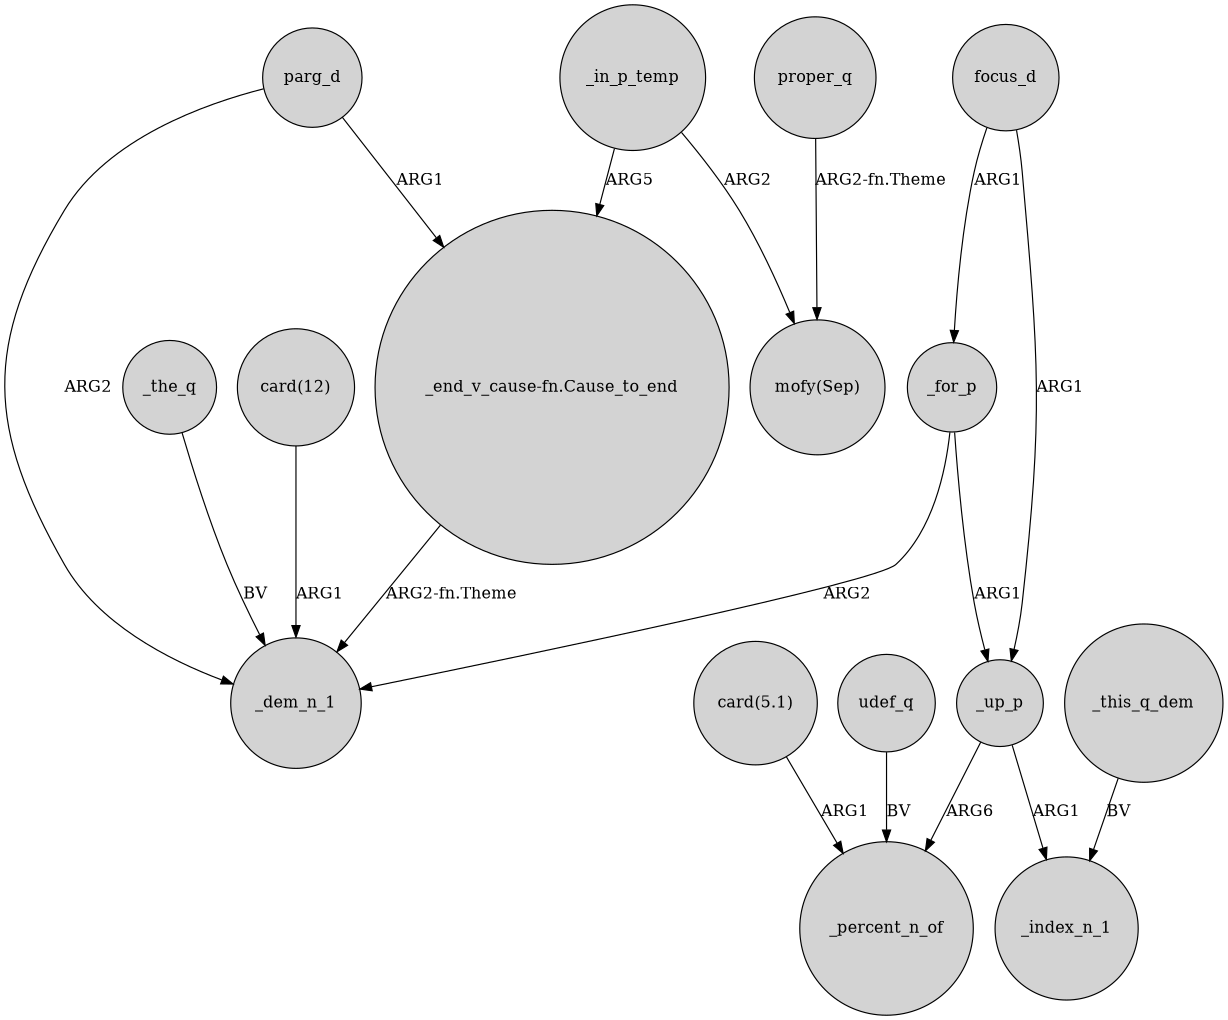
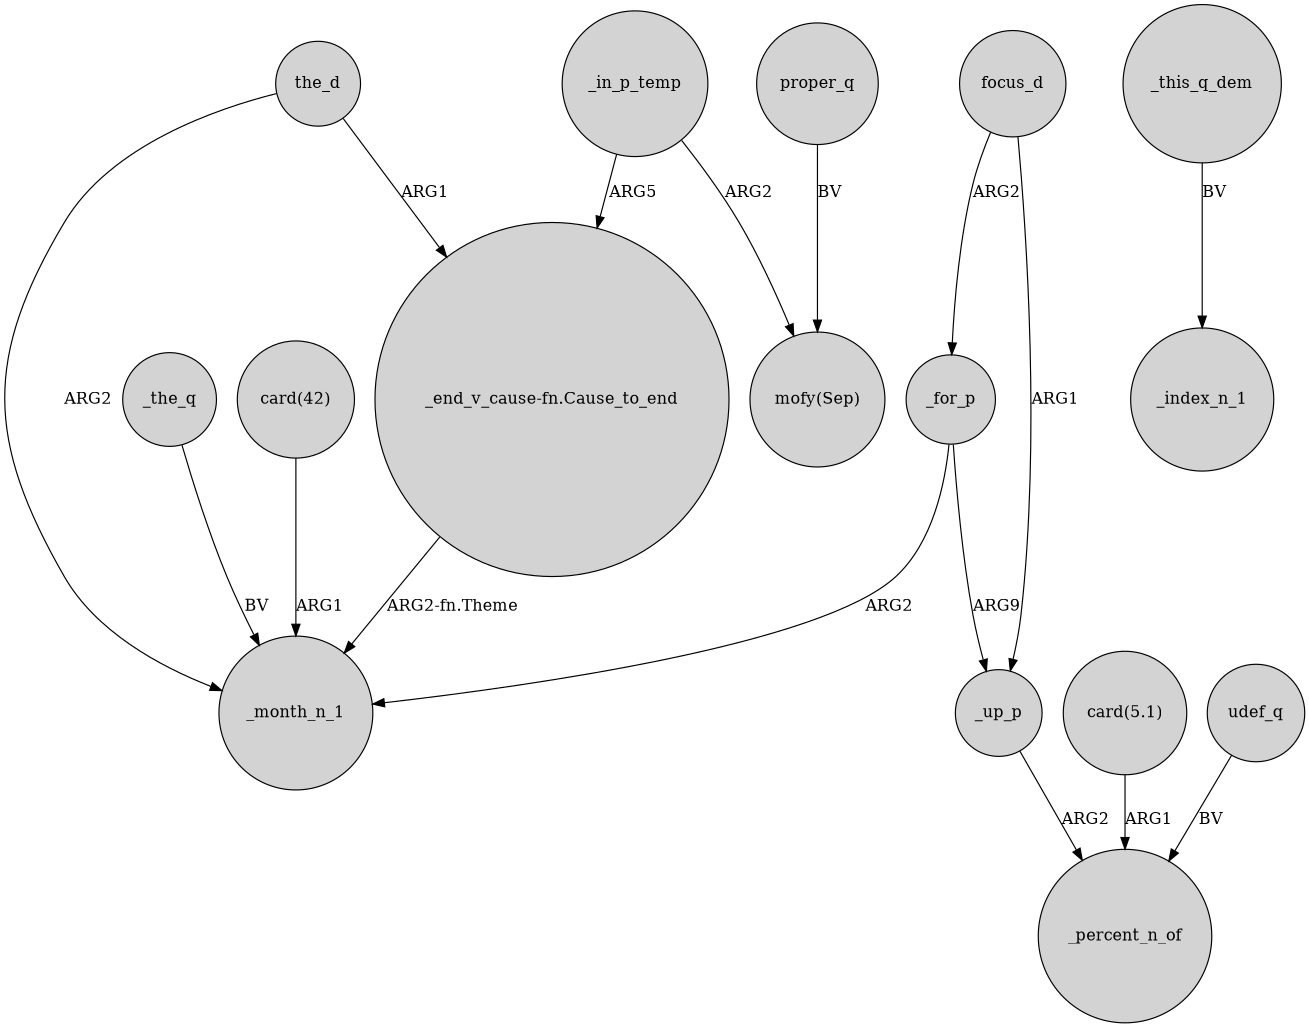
node "parg_d": label "parg_d" -> "the_d"
edge "proper_q" -> "mofy(Sep)": label "ARG2-fn.Theme" -> "BV"
edge "focus_d" -> "_for_p": label "ARG1" -> "ARG2"
node "card(12)": label "card(12)" -> "card(42)"
edge "_for_p" -> "_up_p": label "ARG1" -> "ARG9"
node "_dem_n_1": label "_dem_n_1" -> "_month_n_1"
edge "_up_p" -> "_index_n_1": removed, label "ARG1"
edge "_up_p" -> "_percent_n_of": label "ARG6" -> "ARG2"
